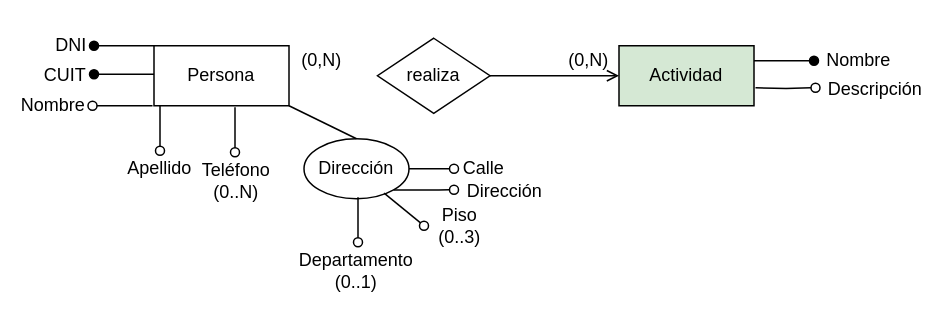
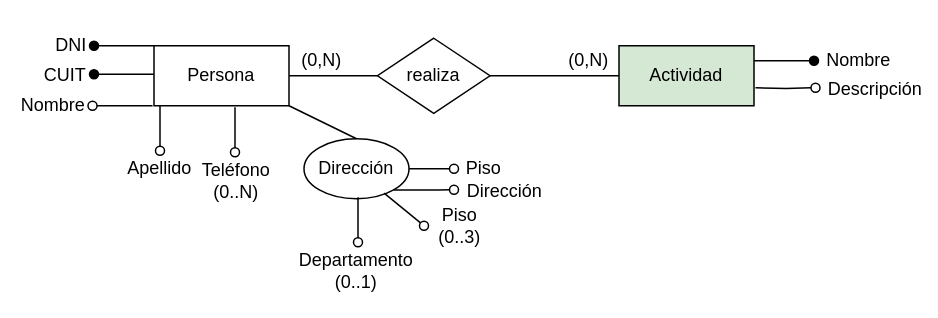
edge "Persona" -- "realiza": added
edge "realiza" -> "Actividad": arrowhead open -> none
node "Calle": label "Calle" -> "Piso"
